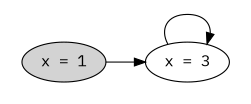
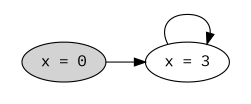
node "x = 1": label "x = 1" -> "x = 0"
